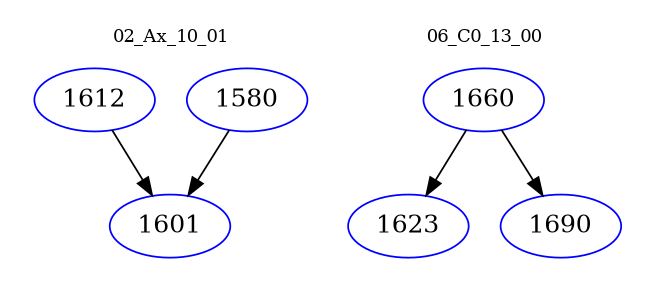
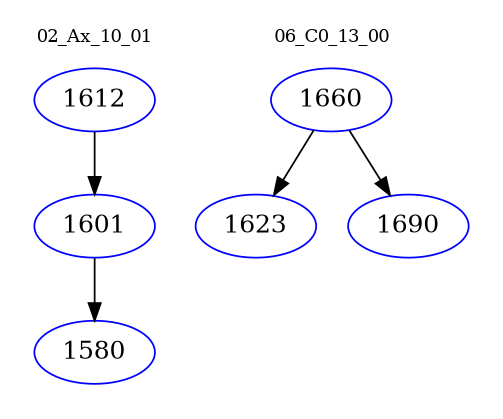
edge "1580" -> "1601": reversed
